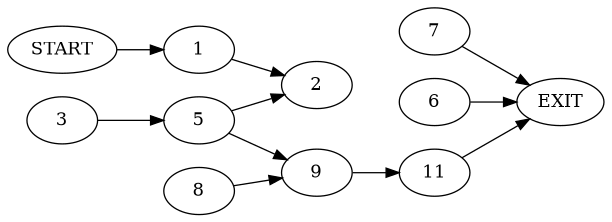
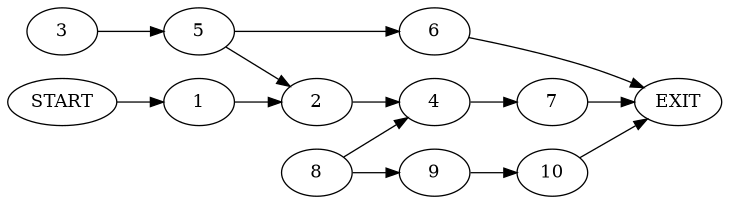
node "4": added
edge "5" -> "9": now "5" -> "6"
node "11": label "11" -> "10"
